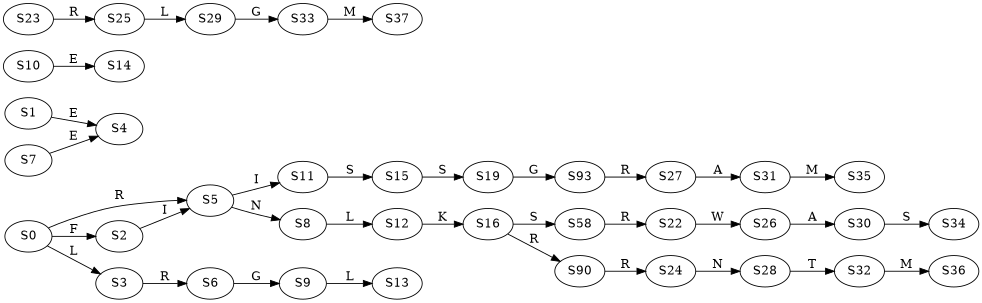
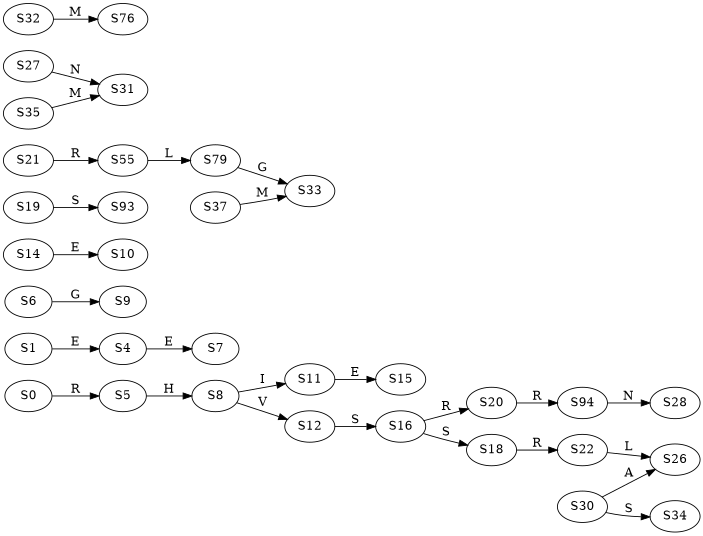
node "S23": label "S23" -> "S21"
node "S25": label "S25" -> "S55"
node "S29": label "S29" -> "S79"
edge "S33" -> "S37": reversed
edge "S10" -> "S14": reversed
edge "S7" -> "S4": reversed
edge "S11" -> "S15": label "S" -> "E"
edge "S19" -> "S93": label "G" -> "S"
edge "S27" -> "S31": label "A" -> "N"
edge "S15" -> "S19": removed, label "S"
edge "S93" -> "S27": removed, label "R"
edge "S31" -> "S35": reversed
edge "S5" -> "S11": now "S8" -> "S11"
edge "S5" -> "S8": label "N" -> "H"
edge "S8" -> "S12": label "L" -> "V"
edge "S12" -> "S16": label "K" -> "S"
edge "S22" -> "S26": label "W" -> "L"
node "S58": label "S58" -> "S18"
edge "S26" -> "S30": reversed
node "S2": removed
node "S90": label "S90" -> "S20"
node "S24": label "S24" -> "S94"
edge "S28" -> "S32": removed, label "T"
node "S36": label "S36" -> "S76"
node "S3": removed
node "S13": removed
